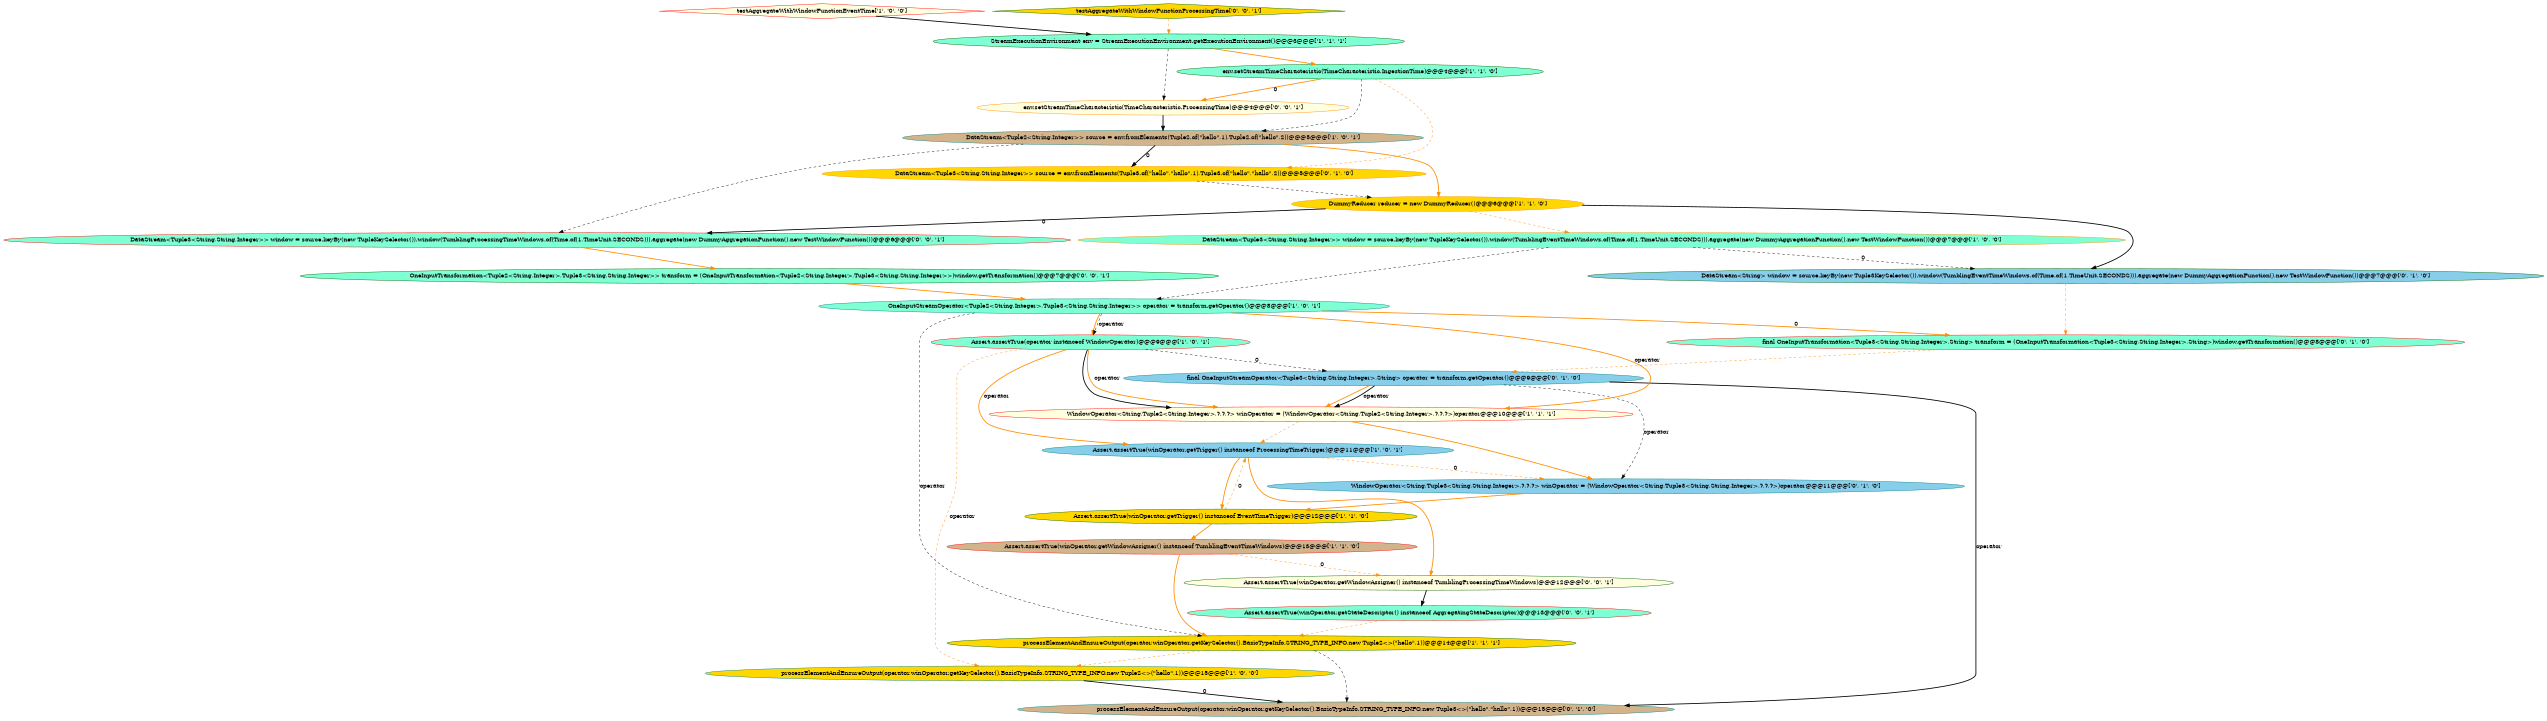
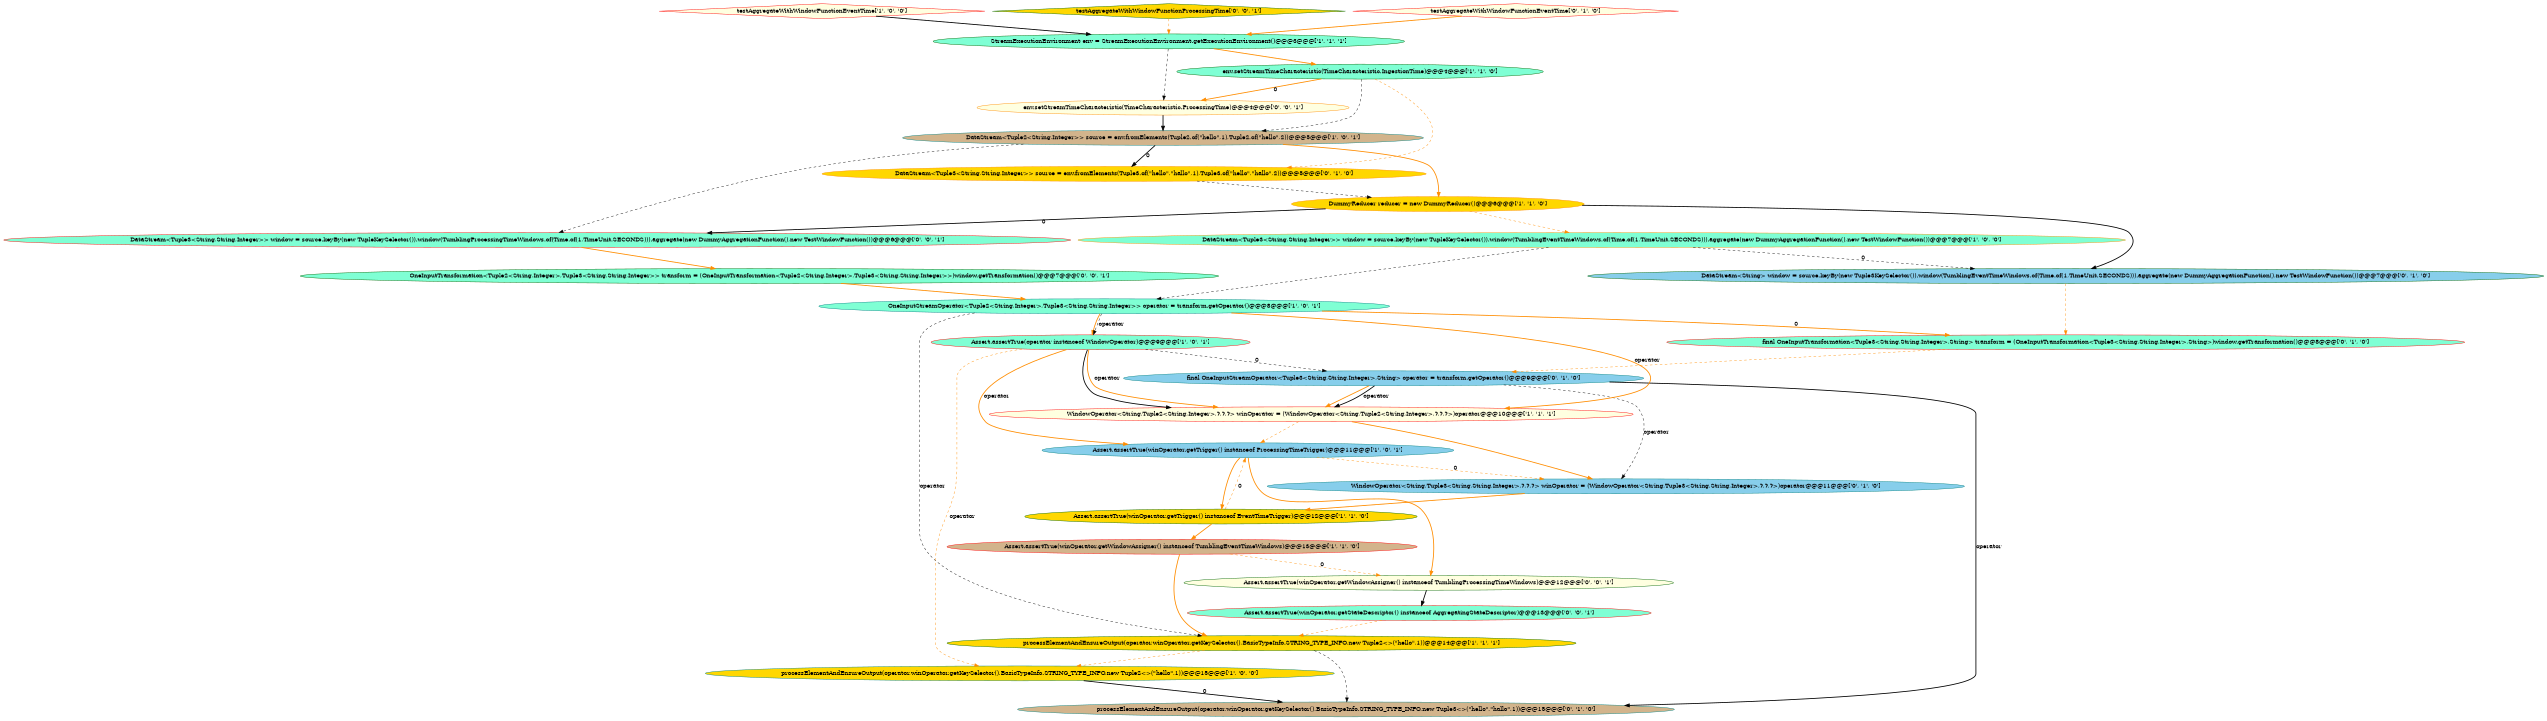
node "testAggregateWithWindowFunctionEventTime['0', '1', '0']": added
